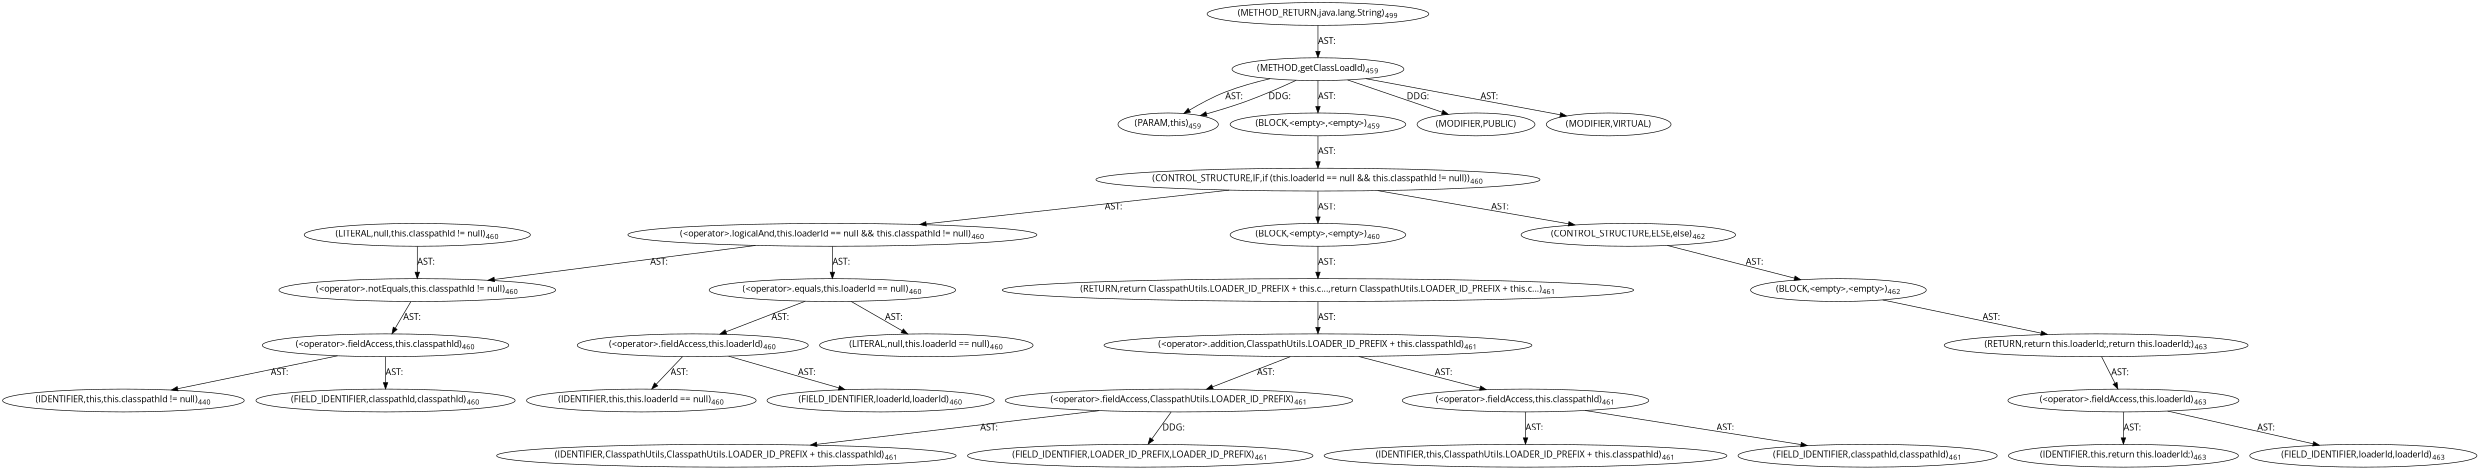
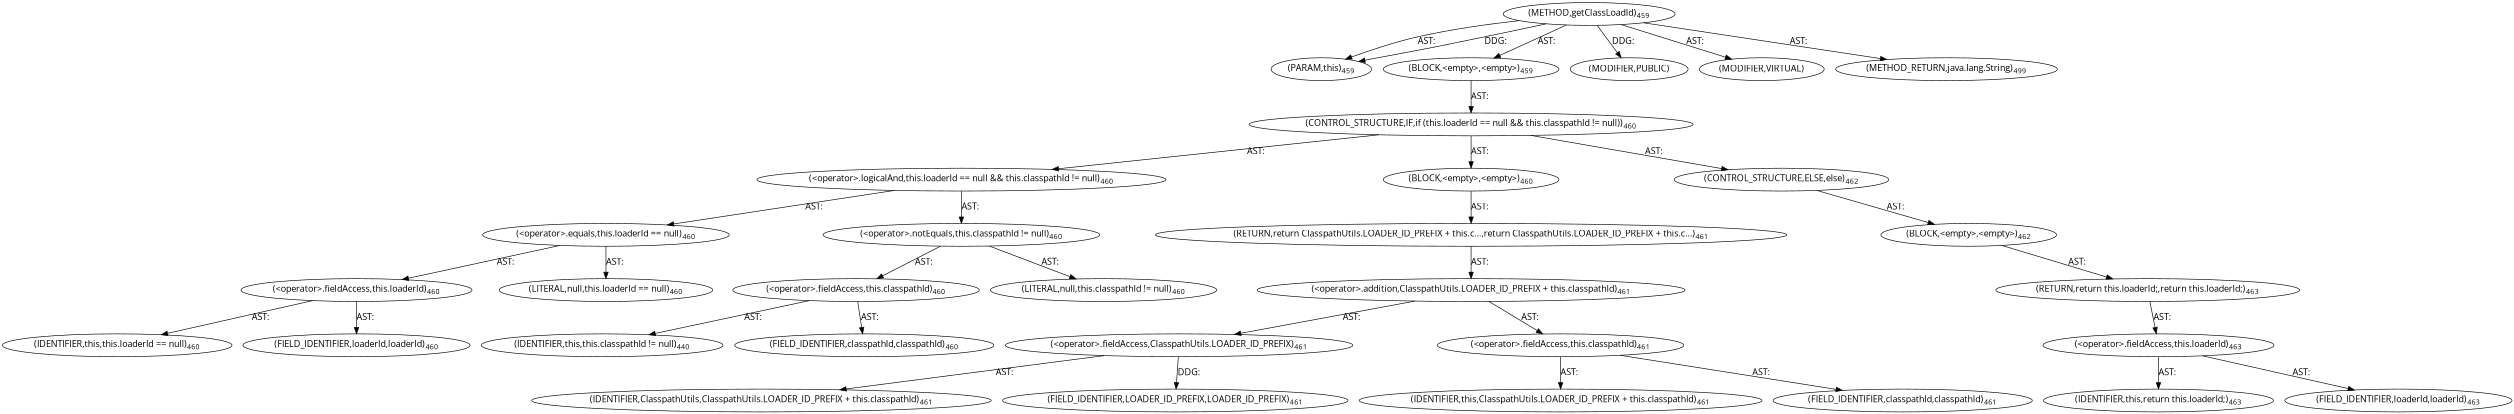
edge "(METHOD_RETURN,java.lang.String)" -> "(METHOD,getClassLoadId)": reversed
edge "(LITERAL,null,this.classpathId != null)" -> "(<operator>.notEquals,this.classpathId != null)": reversed
